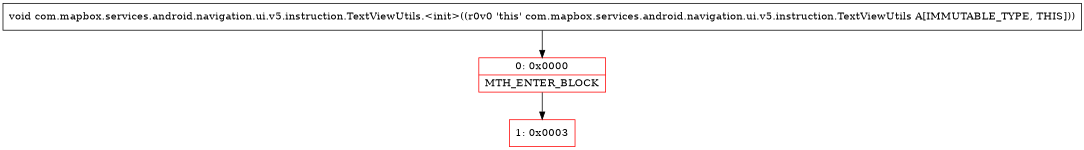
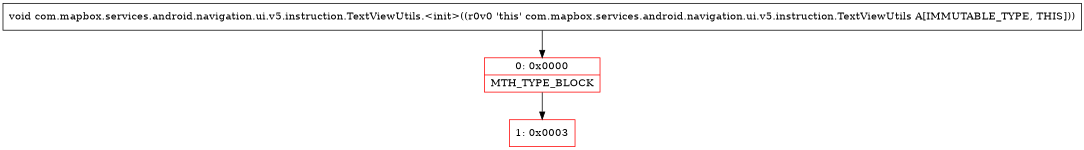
node "0: 0x0000": text "MTH_ENTER_BLOCK" -> "MTH_TYPE_BLOCK"
